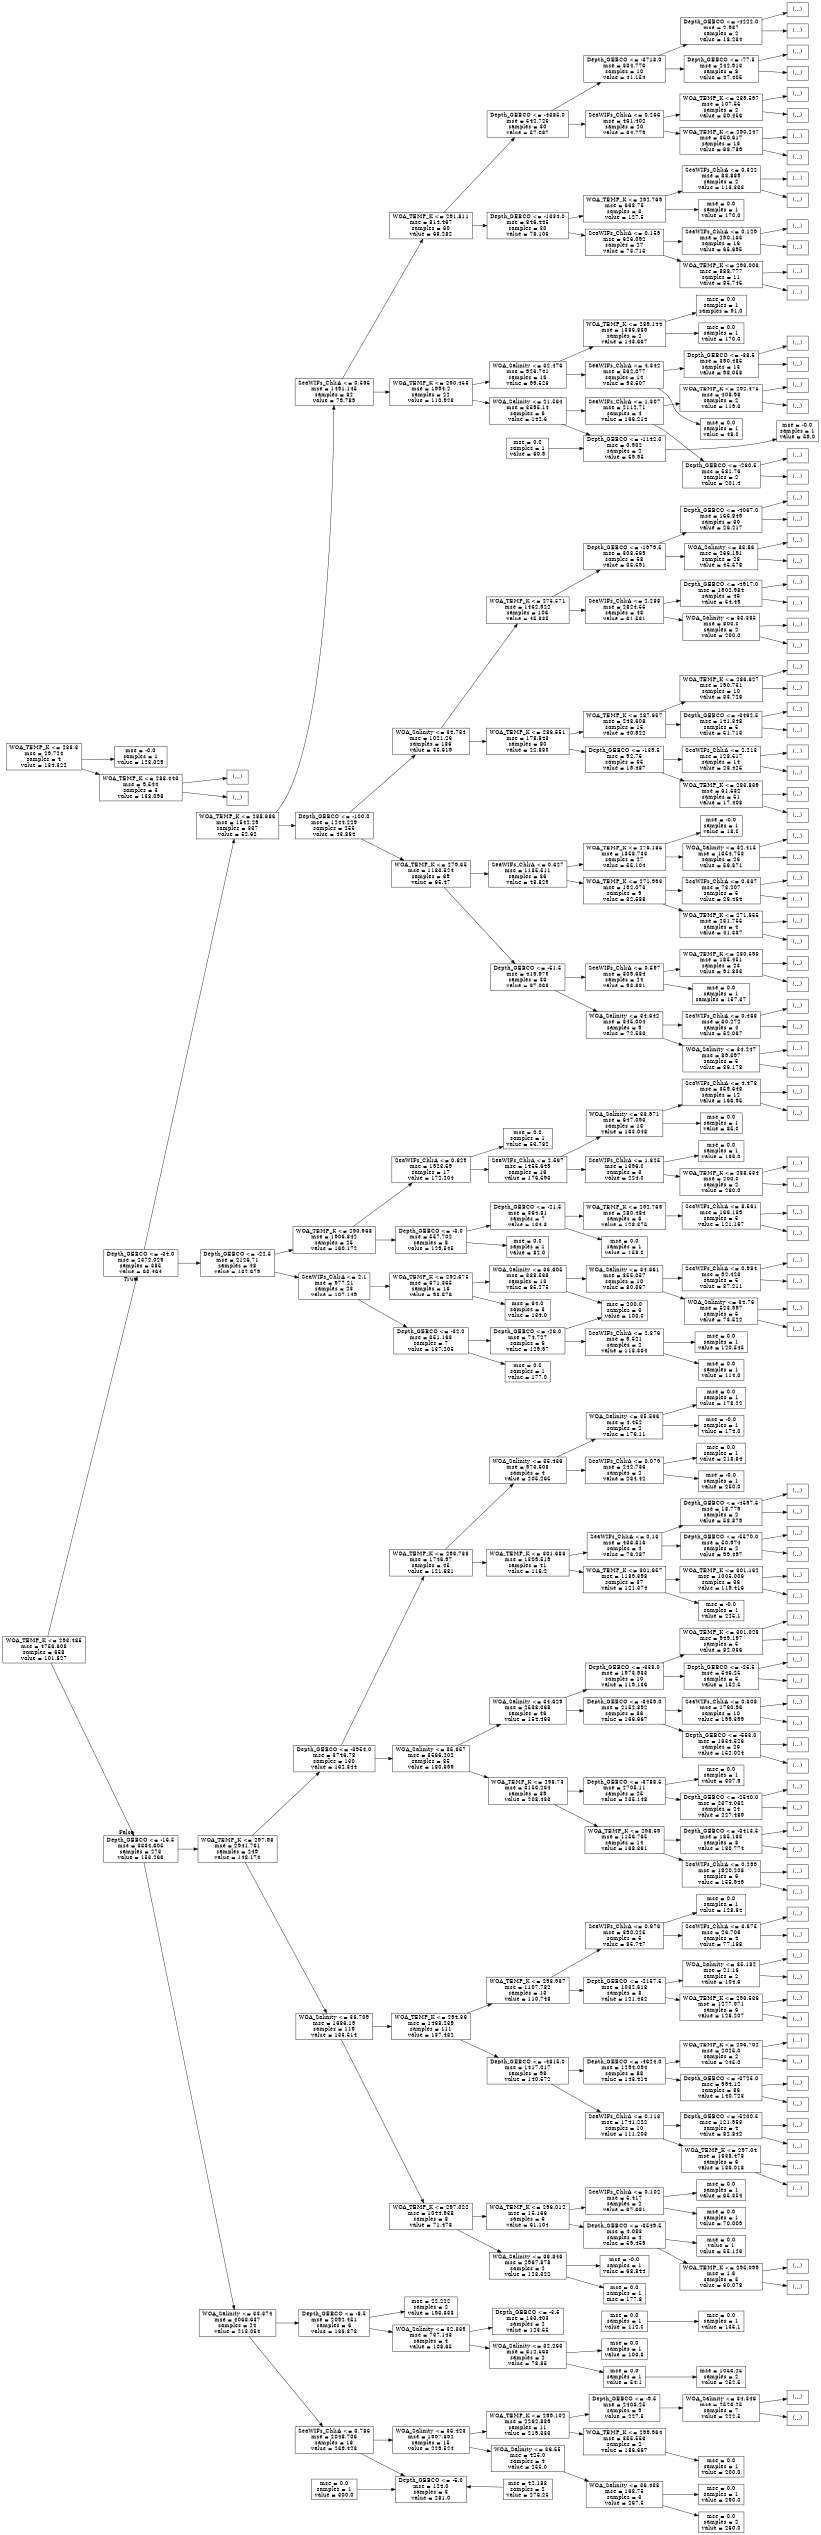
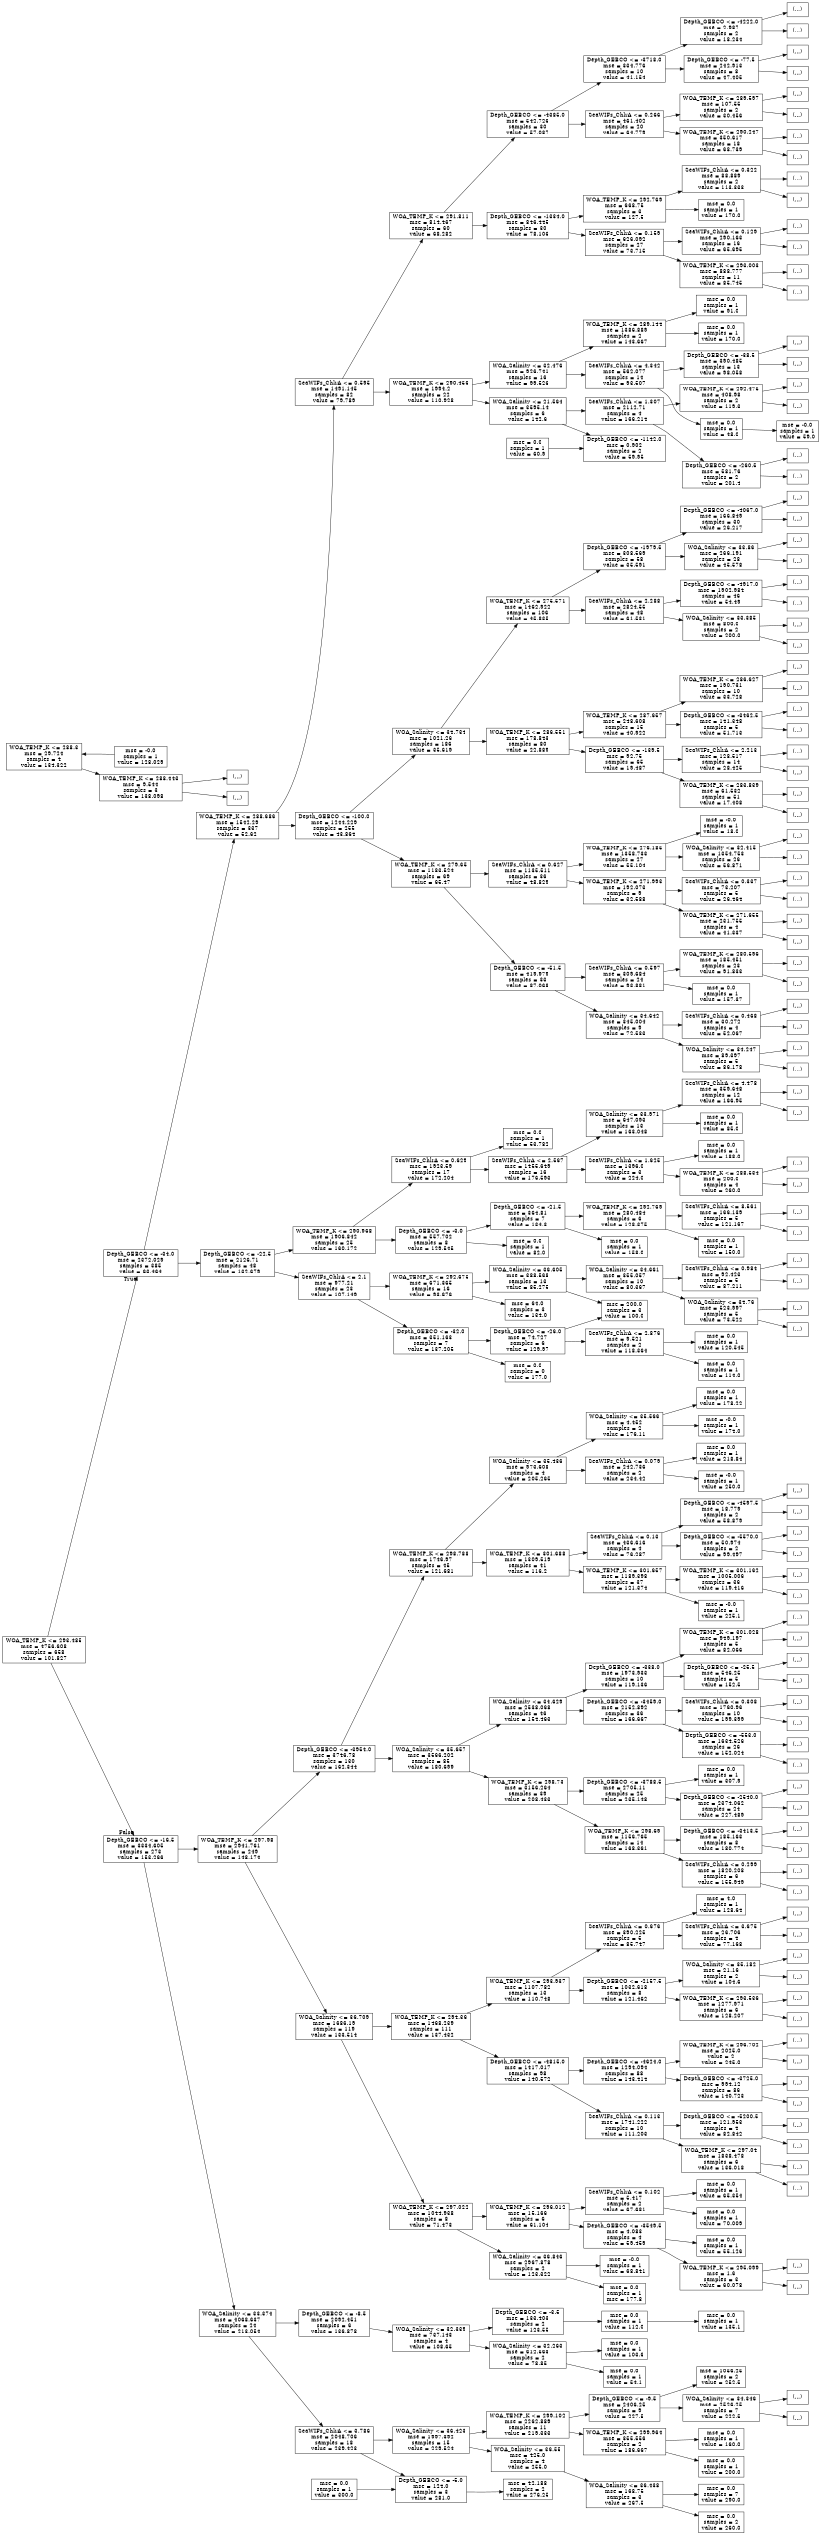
node "mse = 0.0 samples = 1 samples = 91.0": label "mse = 0.0 samples = 1 samples = 91.0" -> "mse = 0.0 samples = 1 value = 91.0"
edge "Depth_GEBCO <= -1142.0 mse = 0.902 samples = 2 value = 59.95" -> "mse = -0.0 samples = 1 value = 59.0": now "mse = 0.0 samples = 1 value = 48.0" -> "mse = -0.0 samples = 1 value = 59.0"
edge "WOA_TEMP_K <= 288.3 mse = 29.724 samples = 4 value = 134.322" -> "mse = -0.0 samples = 1 value = 128.029": reversed
node "mse = 0.0 samples = 1 samples = 157.37": label "mse = 0.0 samples = 1 samples = 157.37" -> "mse = 0.0 samples = 1 value = 157.37"
node "WOA_TEMP_K <= 288.534 mse = 200.0 samples = 2 value = 260.0": label "WOA_TEMP_K <= 288.534 mse = 200.0 samples = 2 value = 260.0" -> "WOA_TEMP_K <= 288.534 mse = 200.0 samples = 4 value = 260.0"
node "mse = 0.0 samples = 1 value = 150.0": added
node "mse = 0.0 samples = 1 value = 177.0": label "mse = 0.0 samples = 1 value = 177.0" -> "mse = 0.0 samples = 0 value = 177.0"
node "mse = 0.0 samples = 1 value = 128.64": label "mse = 0.0 samples = 1 value = 128.64" -> "mse = 4.0 samples = 1 value = 128.64"
node "WOA_TEMP_K <= 296.702 mse = 2025.0 samples = 2 value = 245.0": label "WOA_TEMP_K <= 296.702 mse = 2025.0 samples = 2 value = 245.0" -> "WOA_TEMP_K <= 296.702 mse = 2025.0 value = 2 value = 245.0"
node "mse = 0.0 value = 1 value = 55.126": label "mse = 0.0 value = 1 value = 55.126" -> "mse = 0.0 samples = 1 value = 55.126"
node "mse = -0.0 samples = 1 value = 68.844": label "mse = -0.0 samples = 1 value = 68.844" -> "mse = -0.0 samples = 1 value = 68.841"
node "mse = 22.222 samples = 2 value = 193.333": removed
edge "Depth_GEBCO <= -3.5 mse = 133.403 samples = 2 value = 123.55" -> "mse = 0.0 samples = 1 value = 112.0": added
edge "mse = 0.0 samples = 1 value = 54.1" -> "mse = 1056.25 samples = 2 value = 252.5": now "Depth_GEBCO <= -9.5 mse = 2406.25 samples = 9 value = 227.5" -> "mse = 1056.25 samples = 2 value = 252.5"
node "mse = 0.0 samples = 1 value = 160.0": added
edge "mse = 42.188 samples = 2 value = 276.25" -> "Depth_GEBCO <= -5.0 mse = 124.0 samples = 3 value = 281.0": reversed
node "mse = 0.0 samples = 1 value = 290.0": label "mse = 0.0 samples = 1 value = 290.0" -> "mse = 0.0 samples = 7 value = 290.0"
